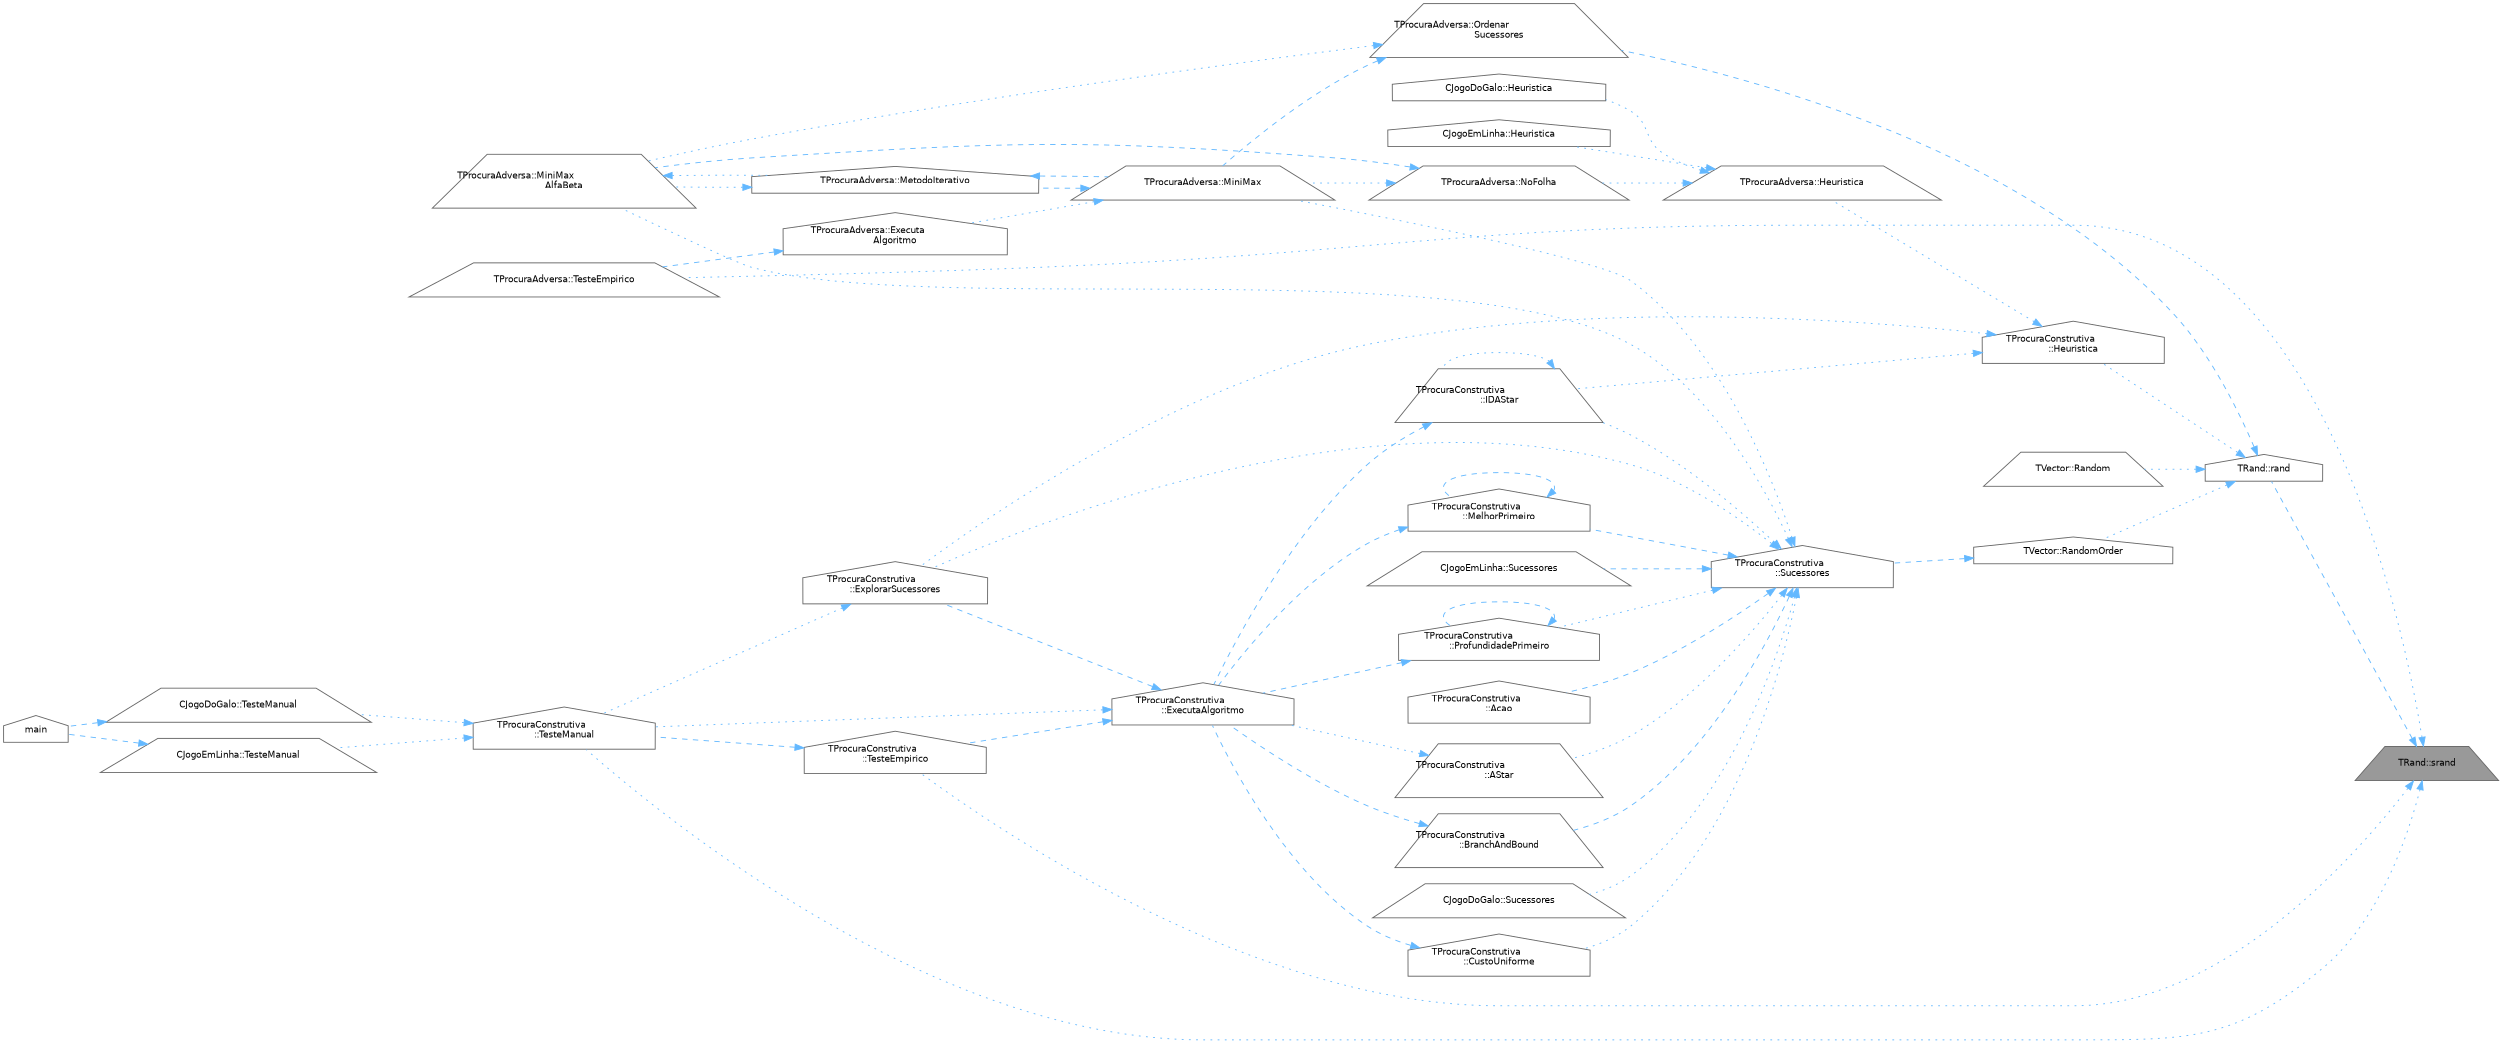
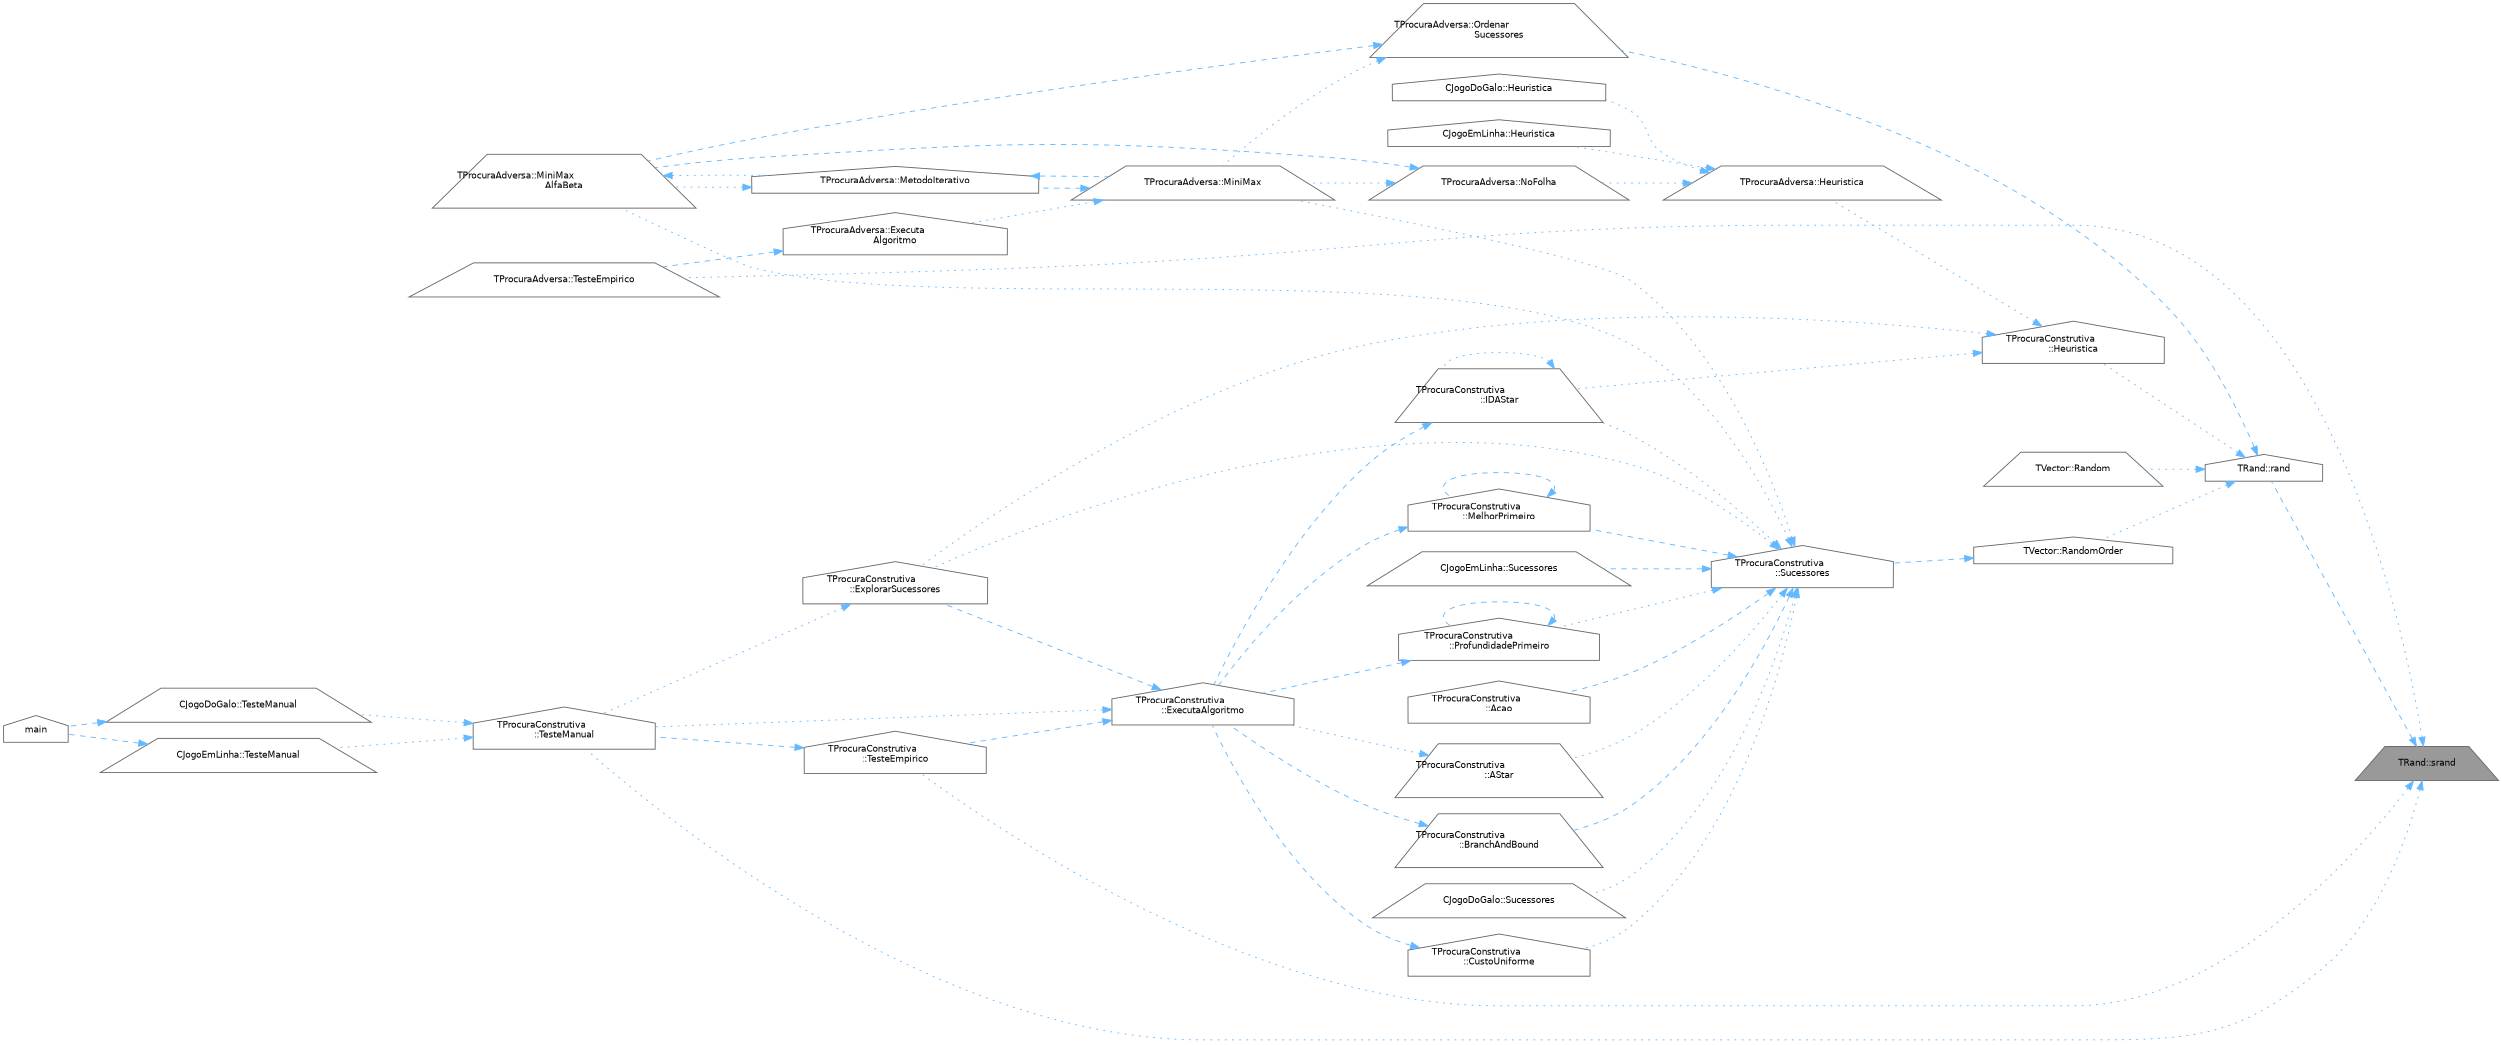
edge "TProcuraAdversa::MiniMax AlfaBeta" -> "TProcuraAdversa::Ordenar Sucessores": style dotted -> dashed
edge "TProcuraAdversa::MiniMax" -> "TProcuraAdversa::Ordenar Sucessores": style dashed -> dotted
